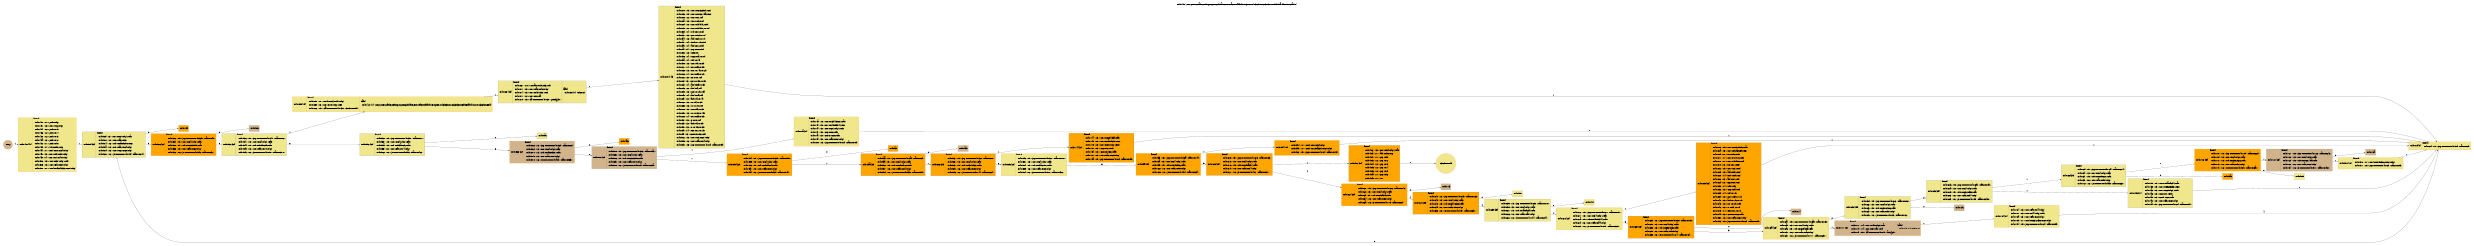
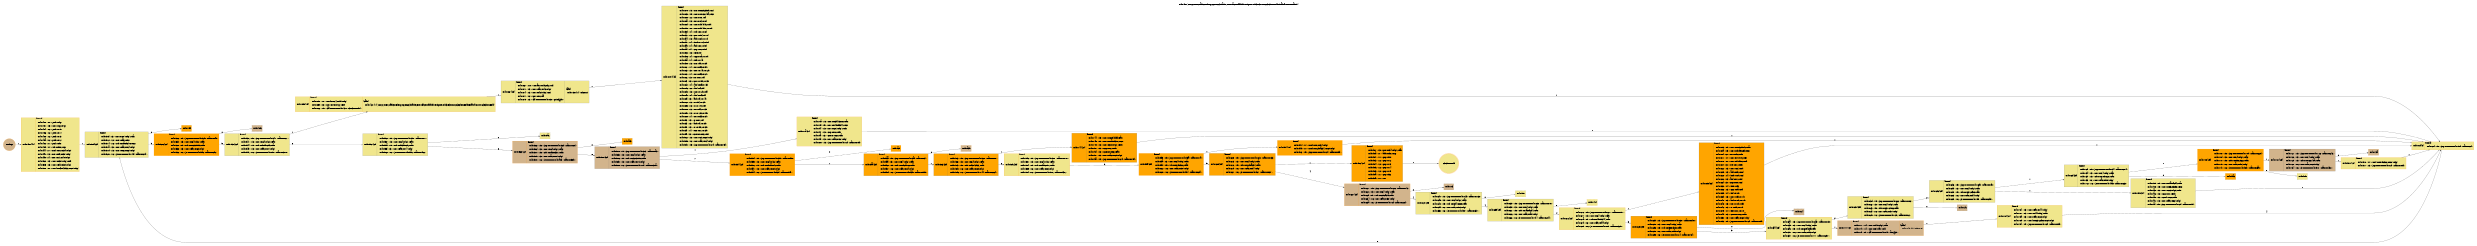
node "Entry": label "Entry" -> "Desktop"
node "0x401627 [25]": fillcolor orange -> tan
node "0x401640 [25]": fillcolor orange -> khaki
